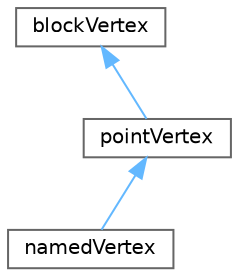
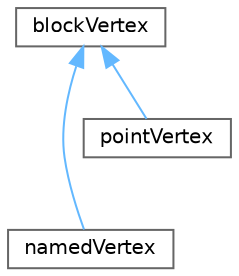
edge "namedVertex" -> "pointVertex": now "namedVertex" -> "blockVertex"
